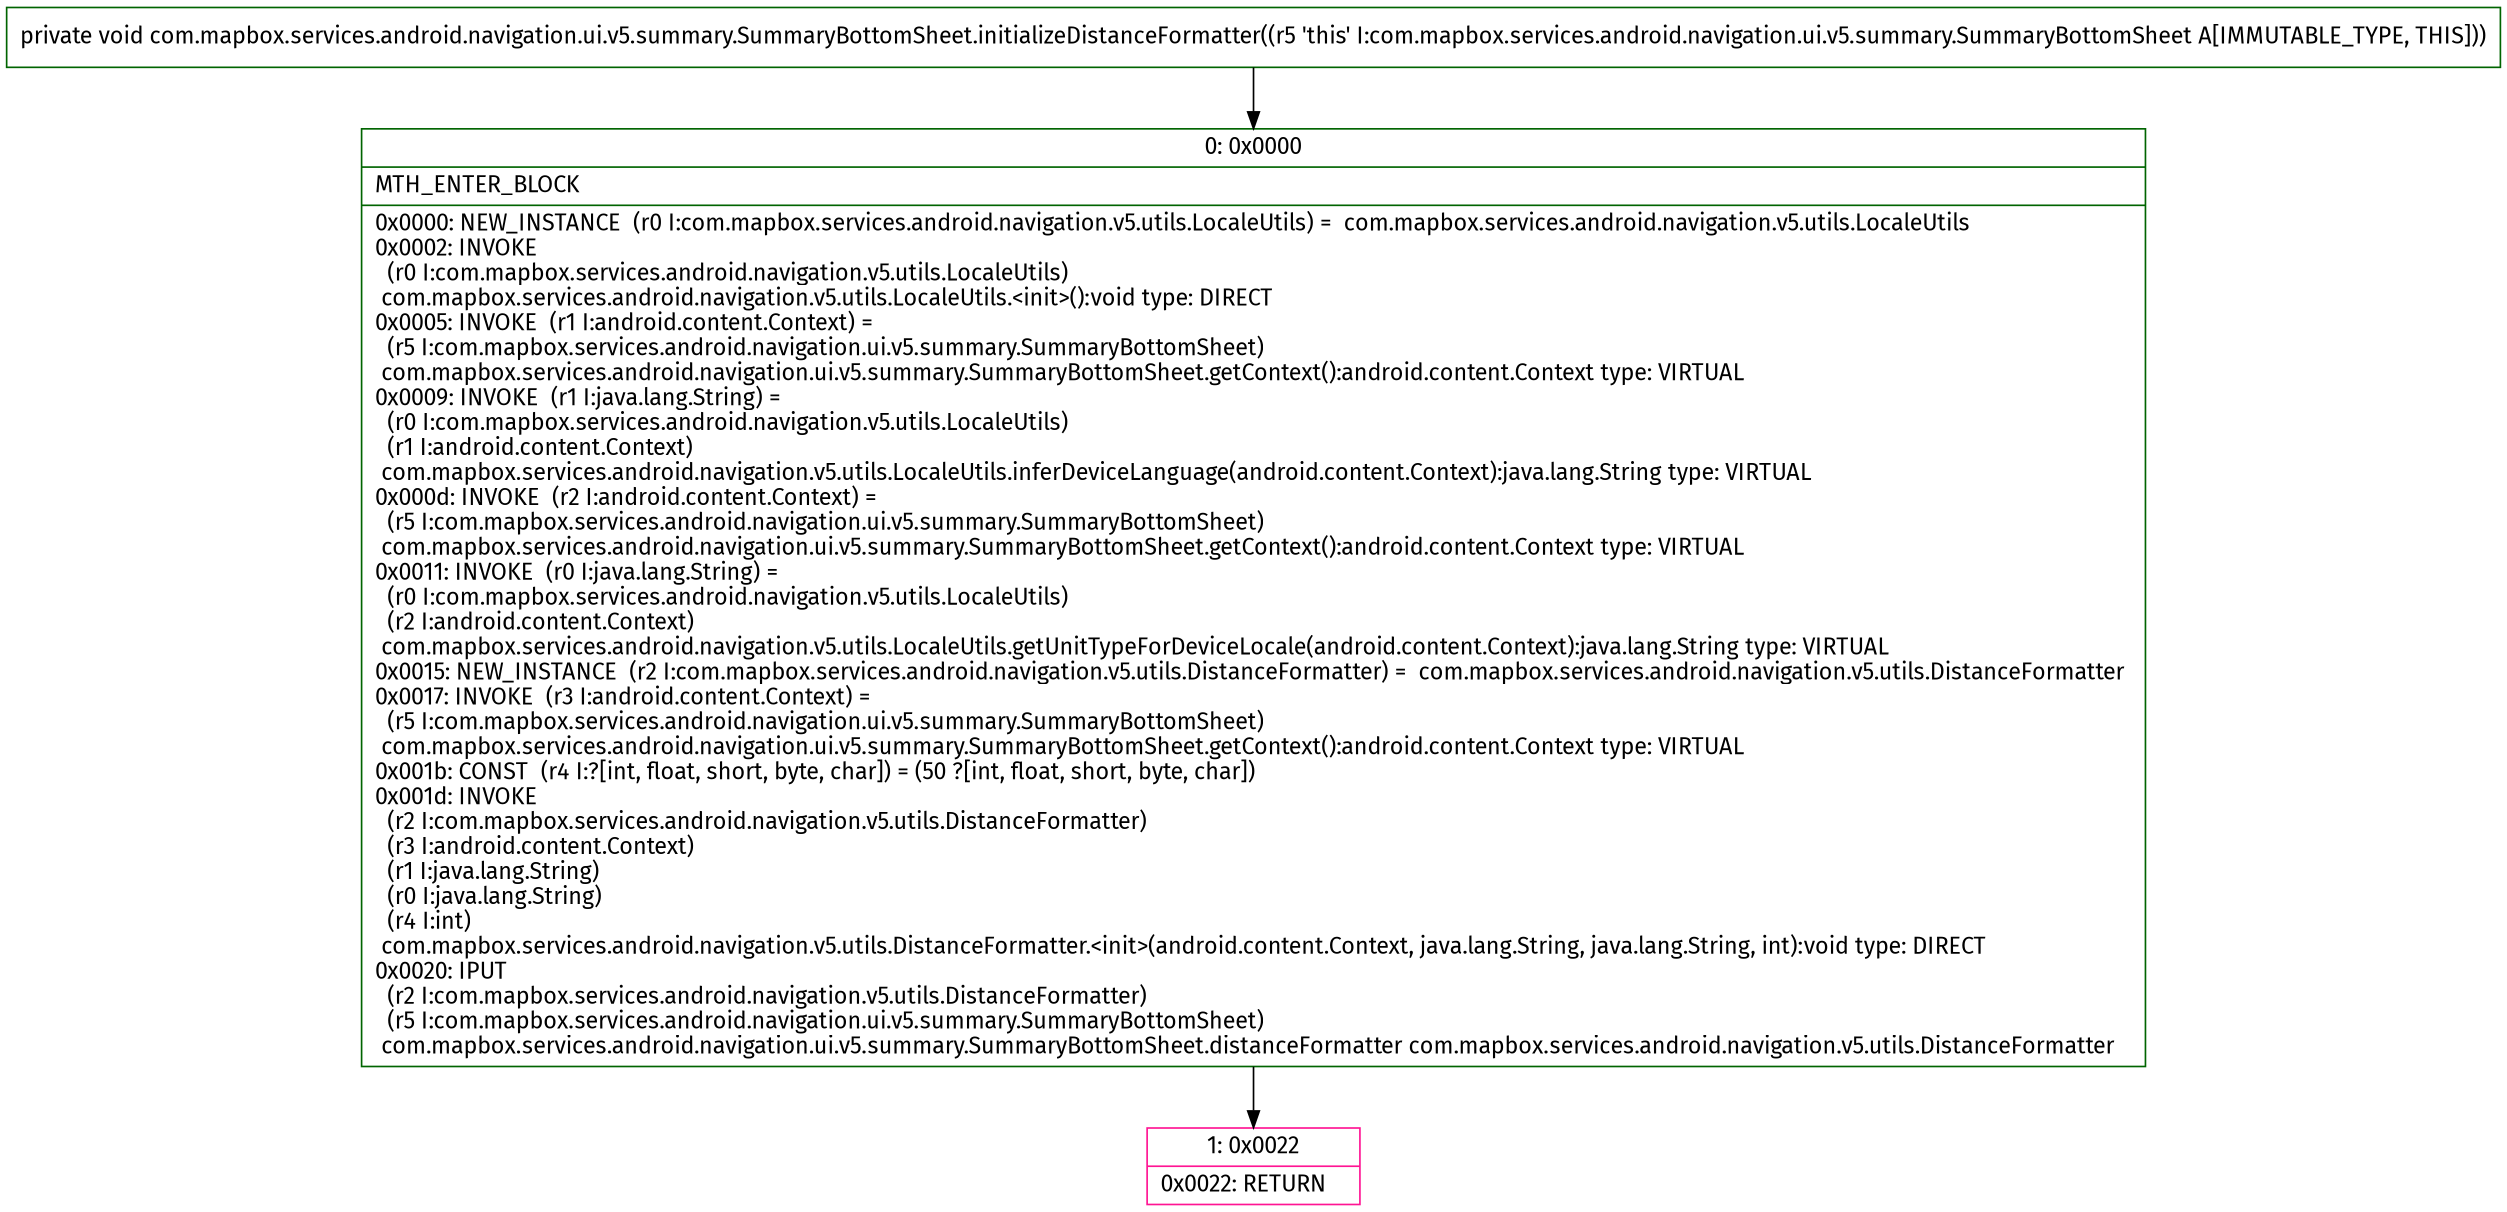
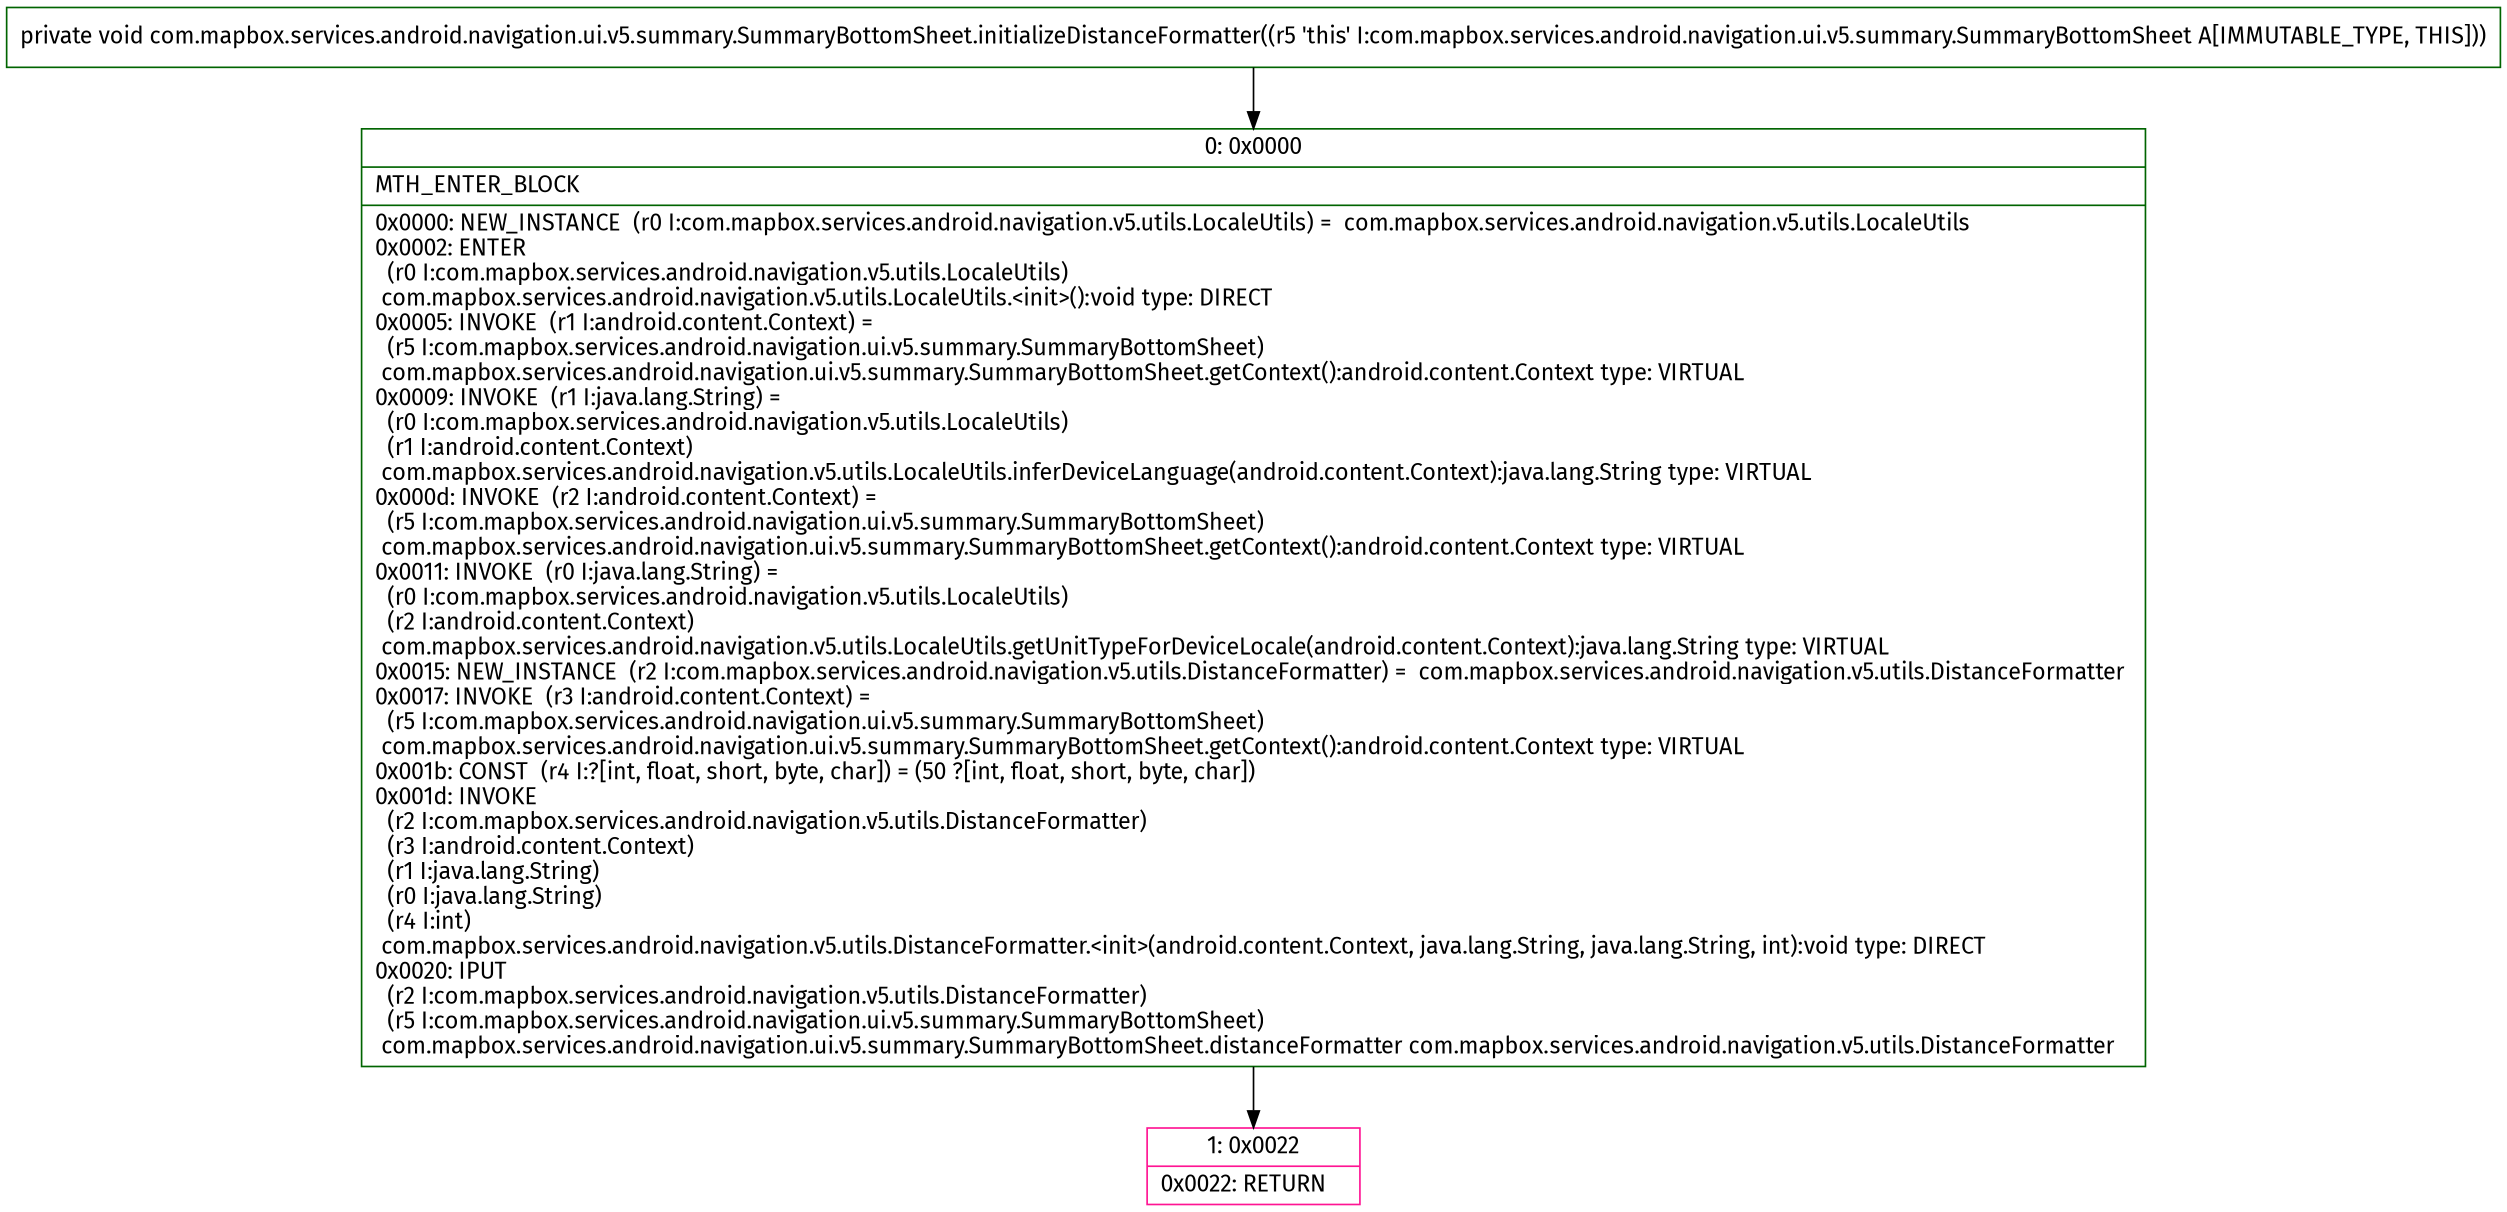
node "0: 0x0000": text "0x0002: INVOKE" -> "0x0002: ENTER"
